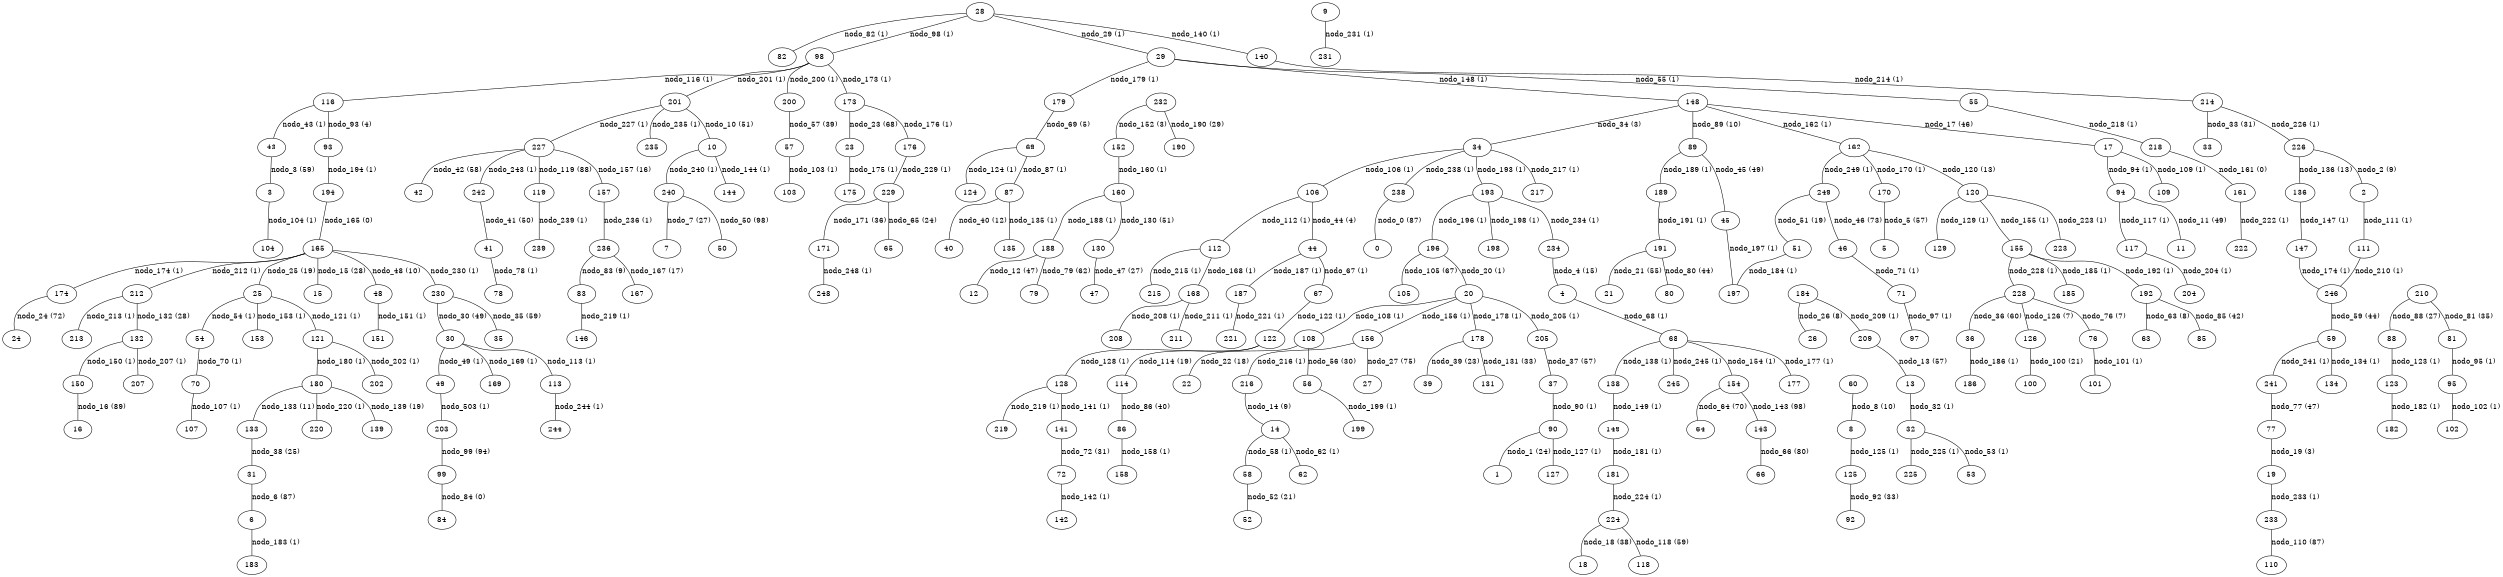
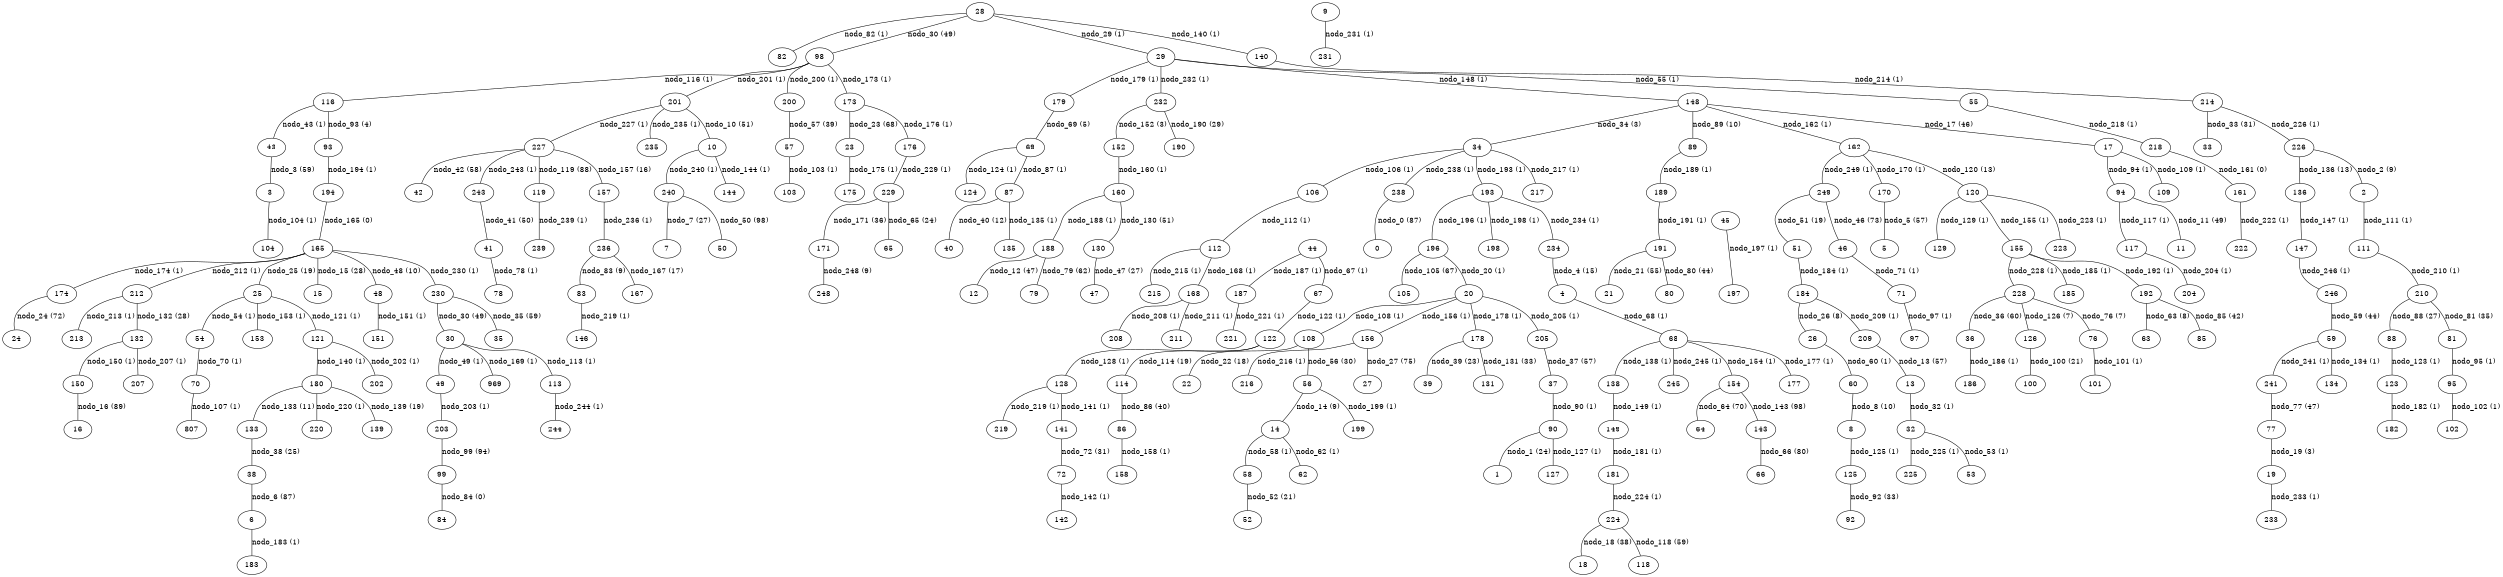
edge "28" -- "98": label "nodo_98 (1)" -> "nodo_30 (49)"
edge "29" -- "232": added, label "nodo_232 (1)"
edge "89" -- "45": removed, label "nodo_45 (49)"
node "242": label "242" -> "243"
edge "106" -- "44": removed, label "nodo_44 (4)"
edge "51" -- "197": now "51" -- "184"
edge "171" -- "248": label "nodo_248 (1)" -> "nodo_248 (9)"
edge "147" -- "246": label "nodo_174 (1)" -> "nodo_246 (1)"
edge "111" -- "246": now "111" -- "210"
edge "26" -- "60": added, label "nodo_60 (1)"
edge "121" -- "180": label "nodo_180 (1)" -> "nodo_140 (1)"
node "169": label "169" -> "969"
edge "49" -- "203": label "nodo_503 (1)" -> "nodo_203 (1)"
edge "216" -- "14": now "56" -- "14"
node "107": label "107" -> "807"
node "31": label "31" -> "38"
node "110": removed
